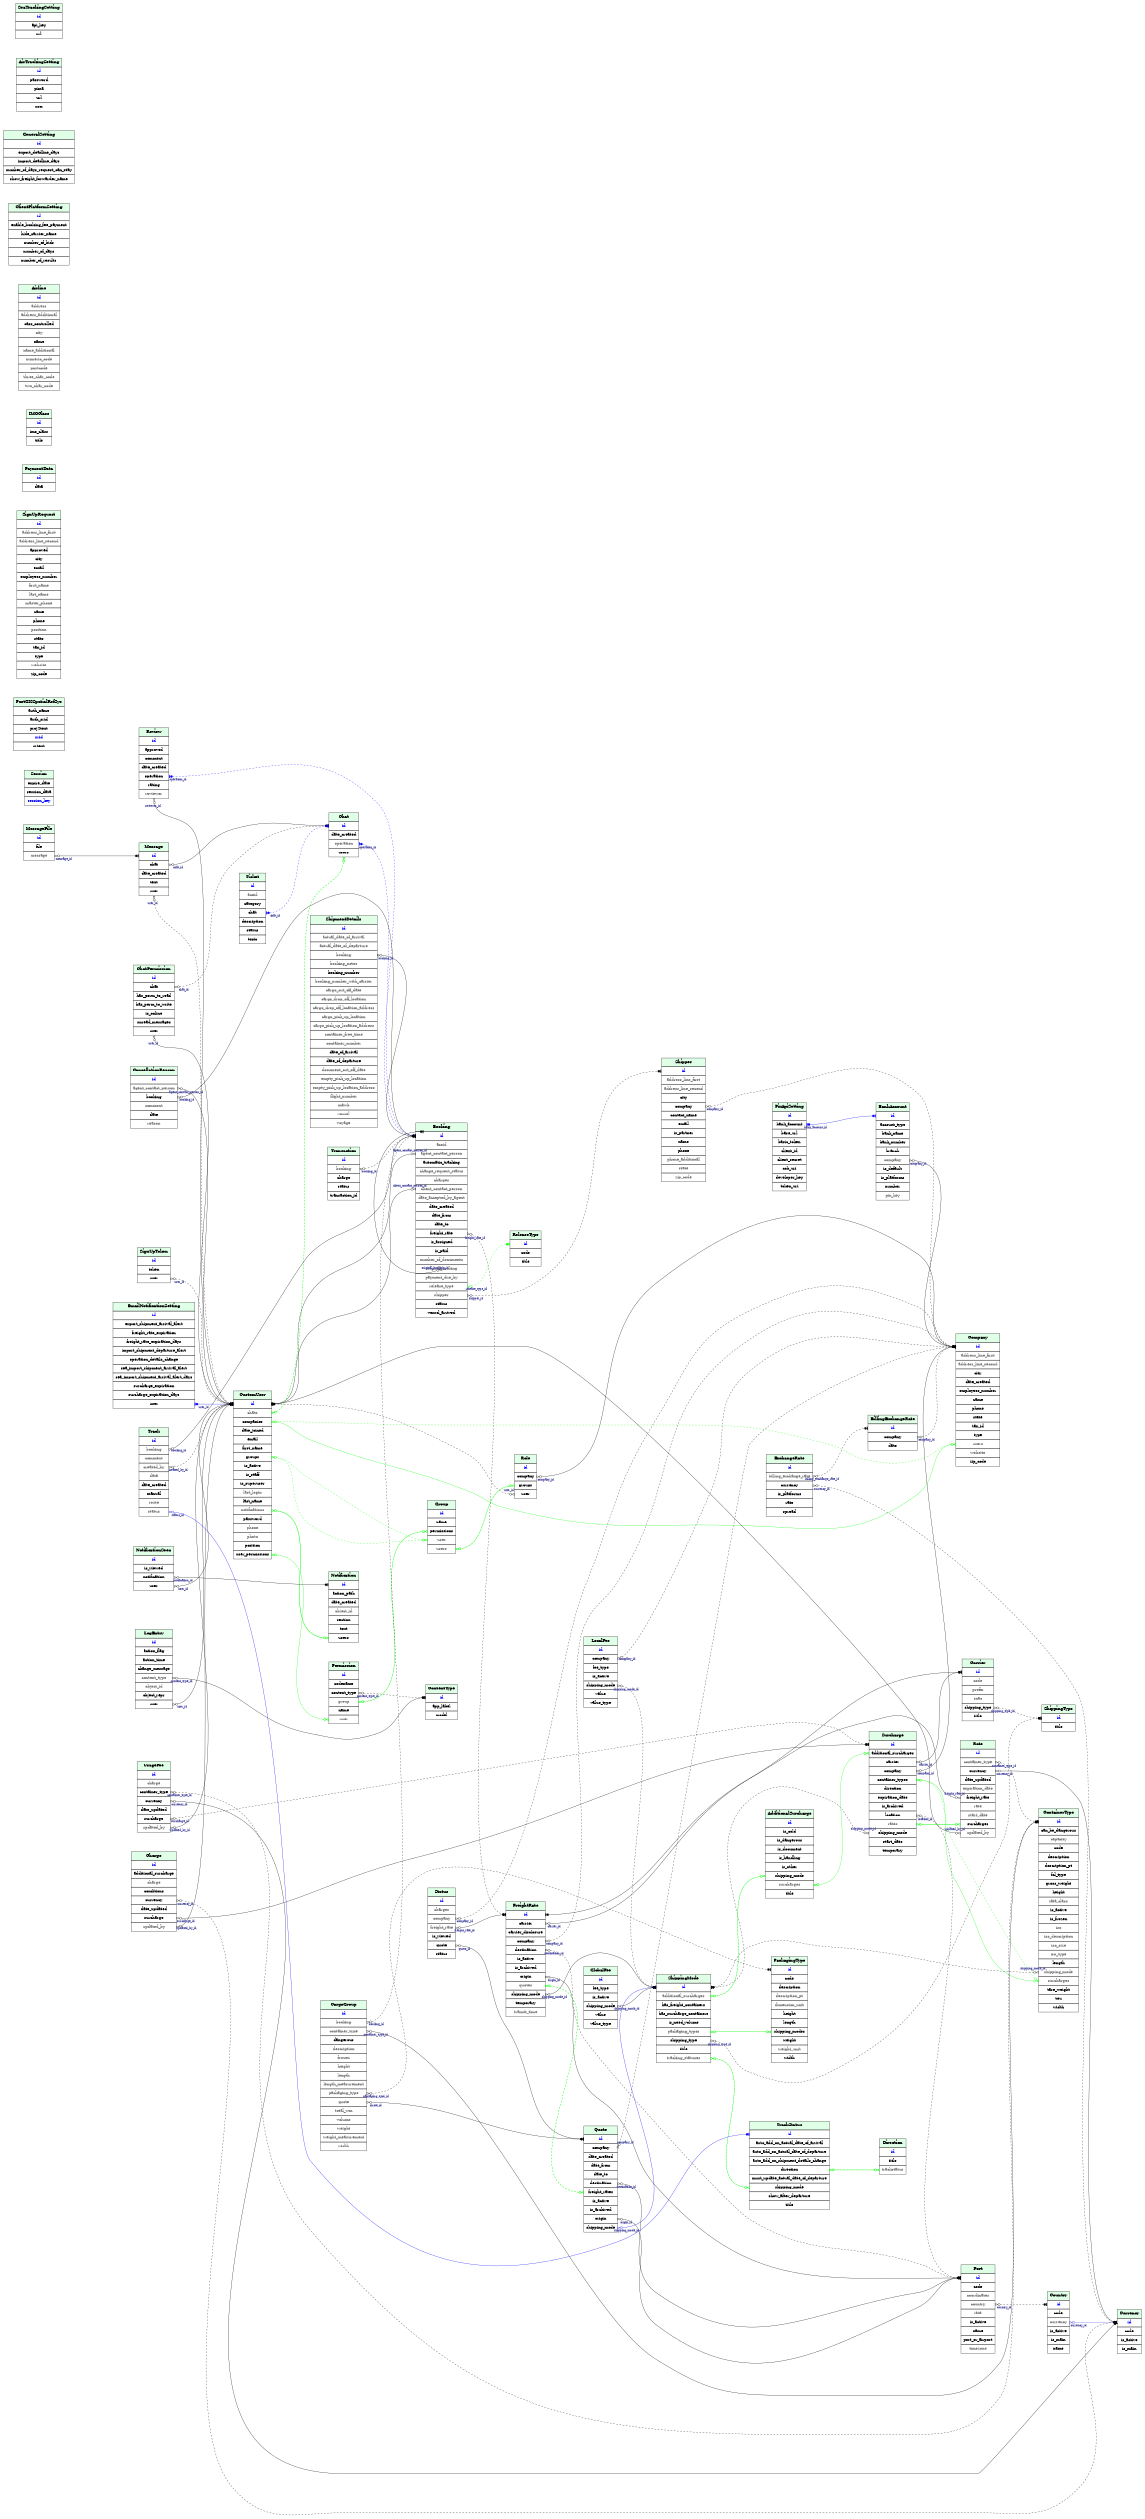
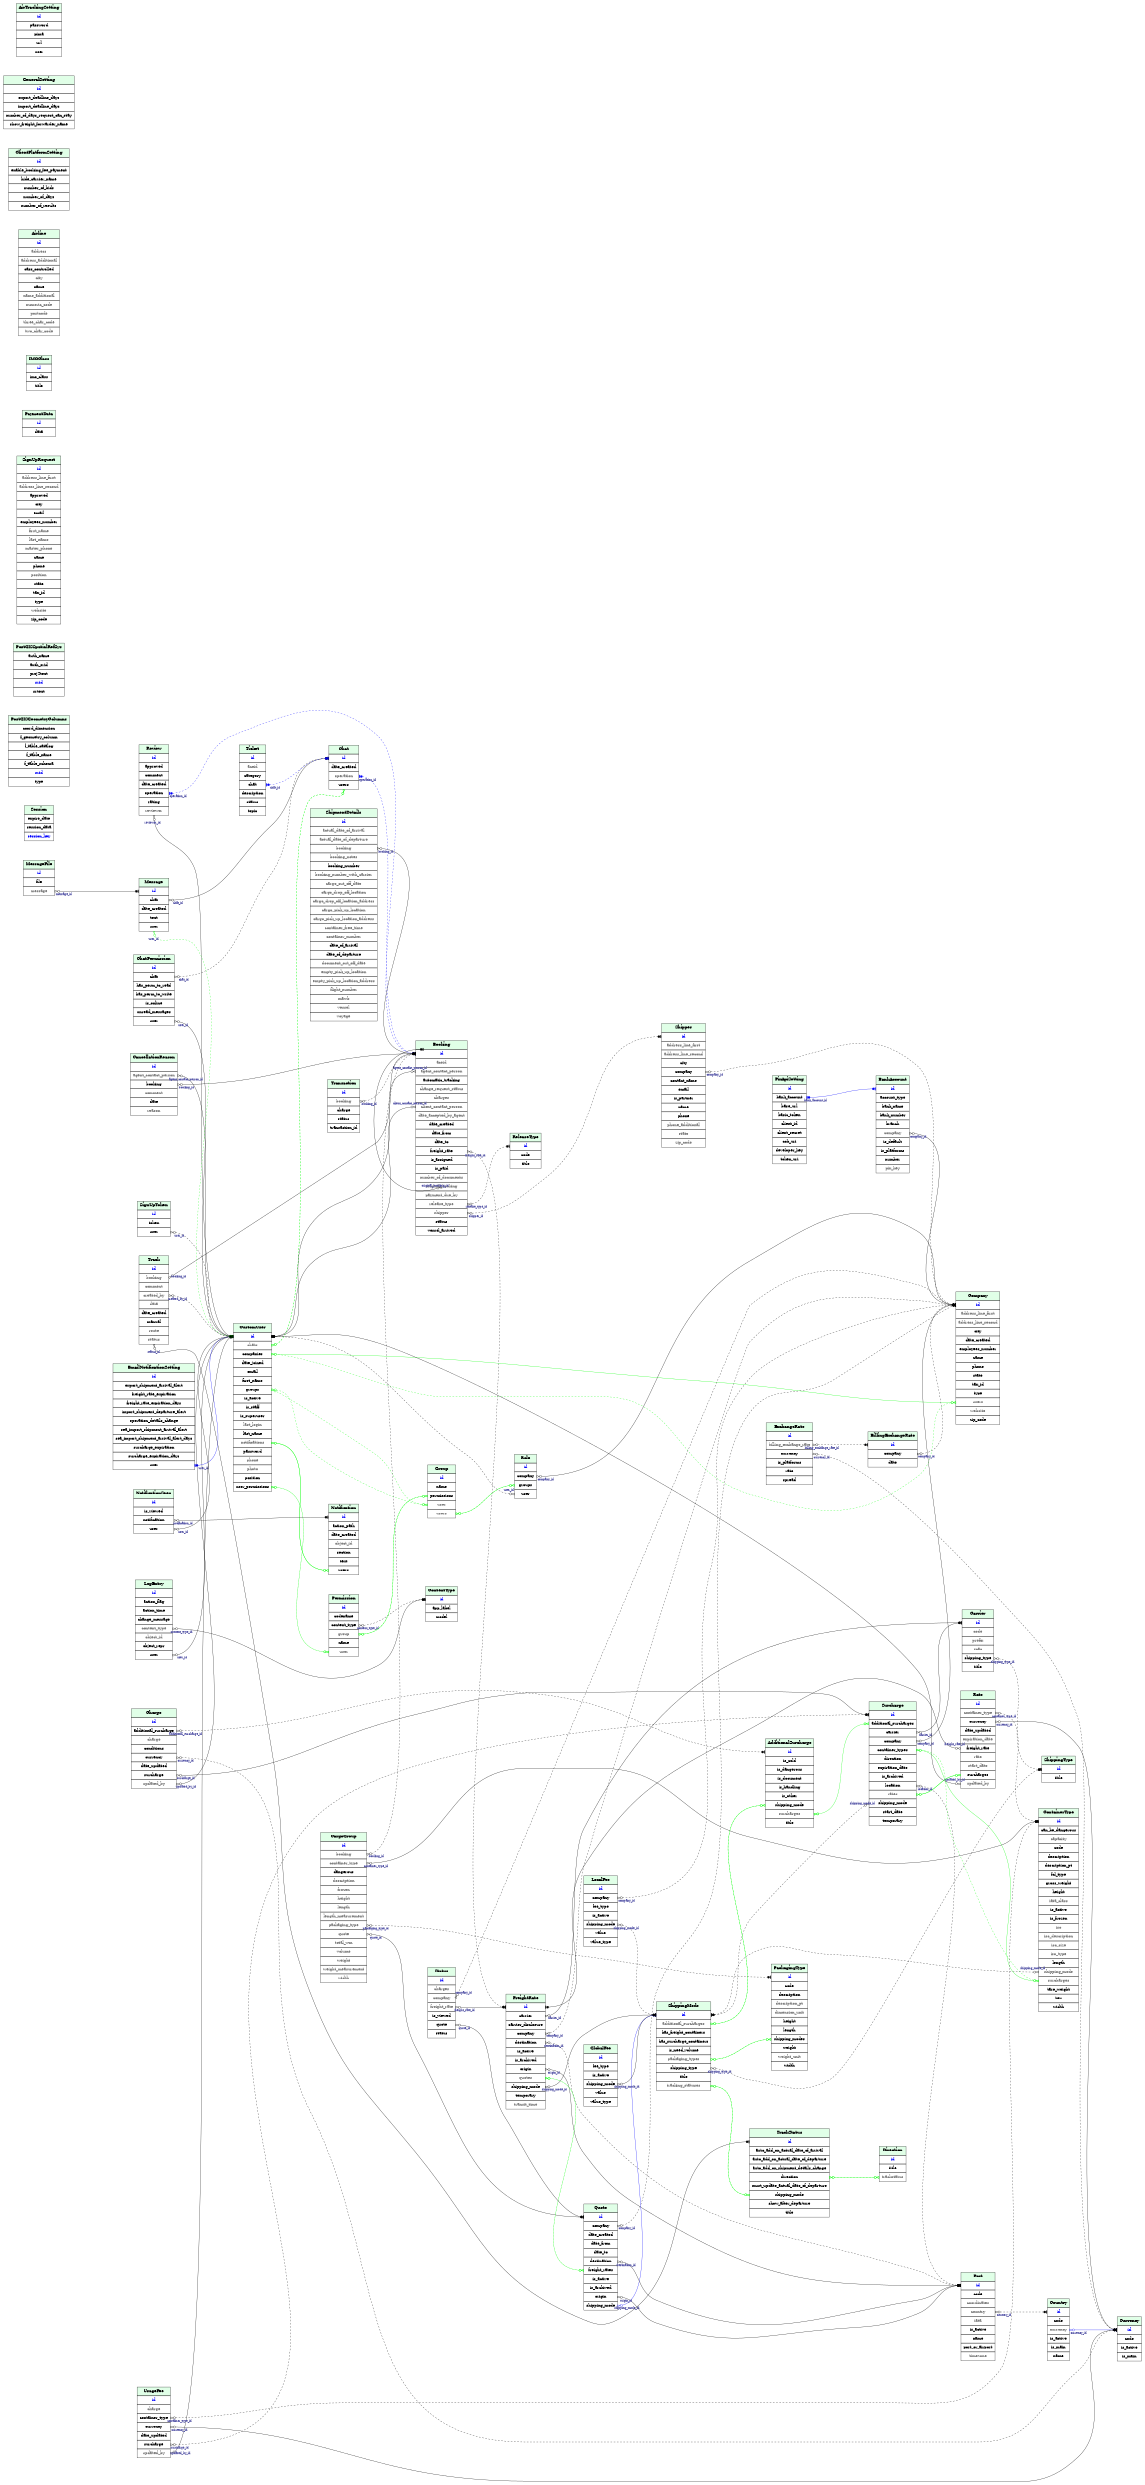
node "SeaTrackingSetting": removed
node "PostGISGeometryColumns": added
edge "Message" -- "CustomUser": color black -> green
edge "Booking" -- "ReleaseType": color green -> black
edge "Charge" -- "AdditionalSurcharge": added
edge "Track" -- "TrackStatus": color blue -> black
